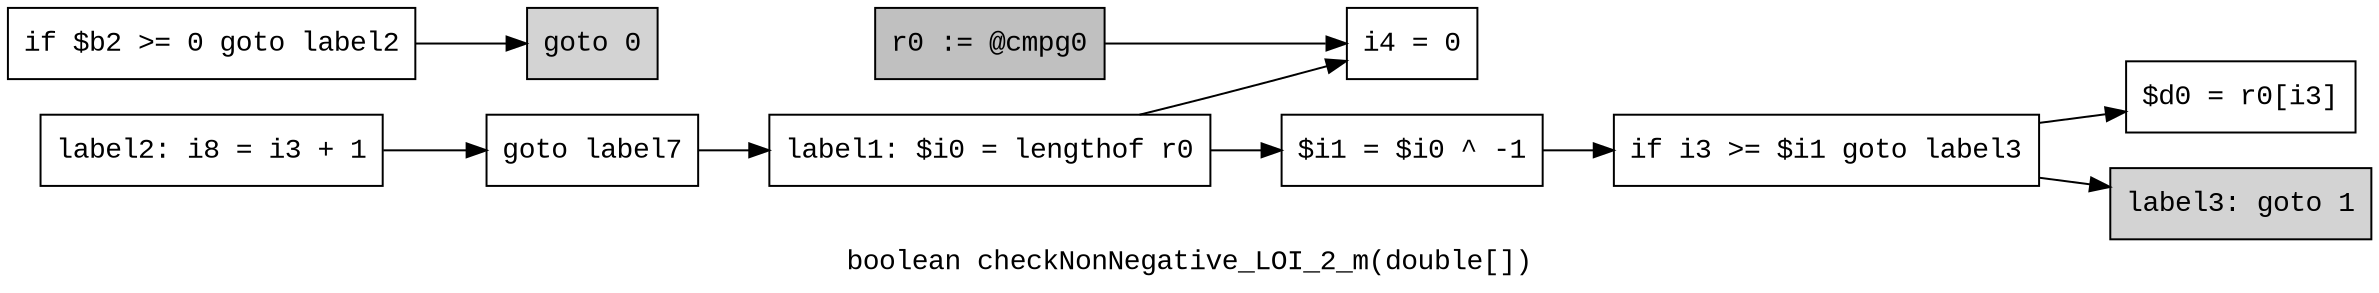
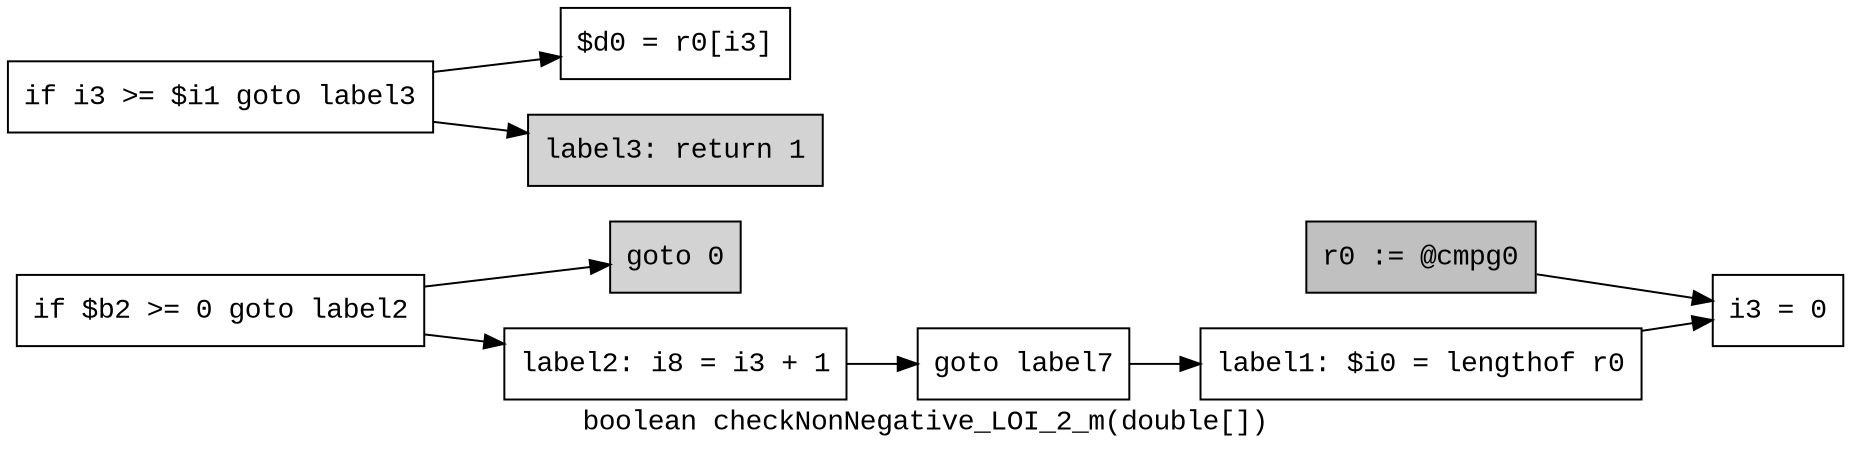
node "i4 = 0": label "i4 = 0" -> "i3 = 0"
node "$i1 = $i0 ^ -1": removed
node "label3: goto 1": label "label3: goto 1" -> "label3: return 1"
edge "if $b2 >= 0 goto label2" -> "label2: i8 = i3 + 1": added
